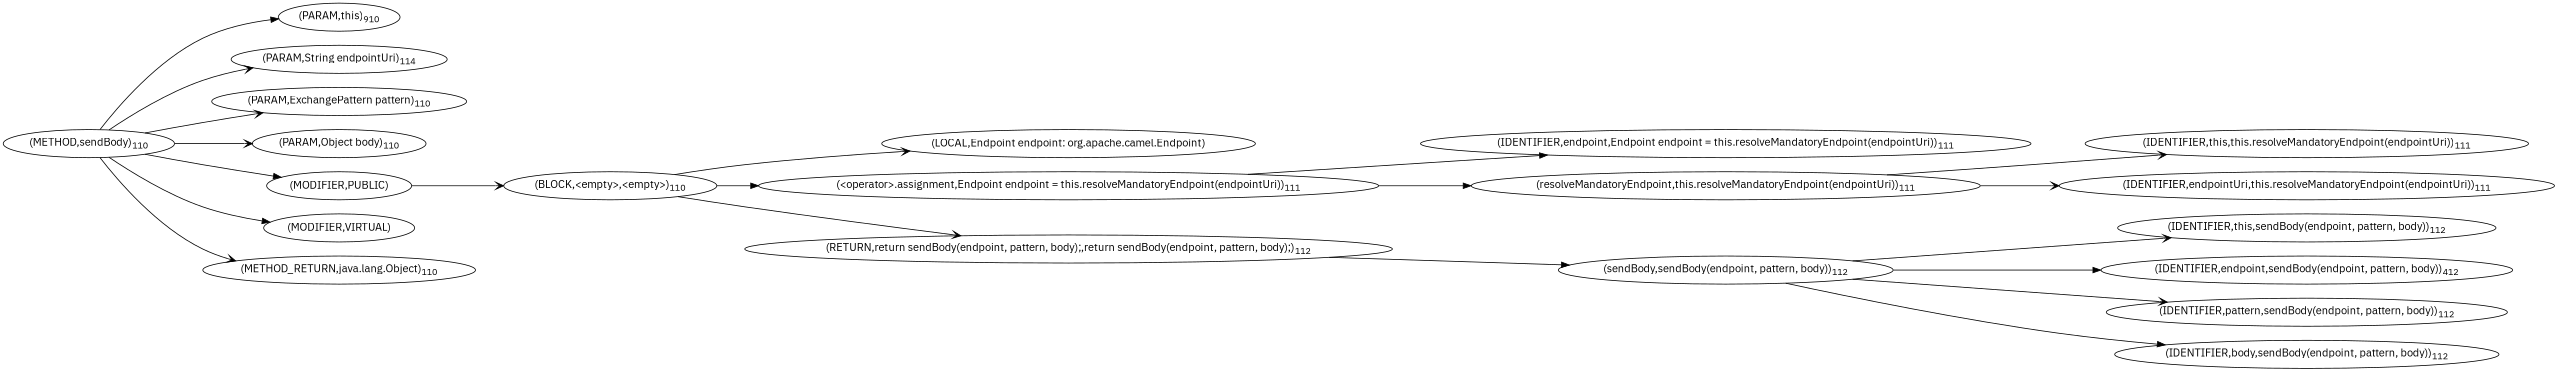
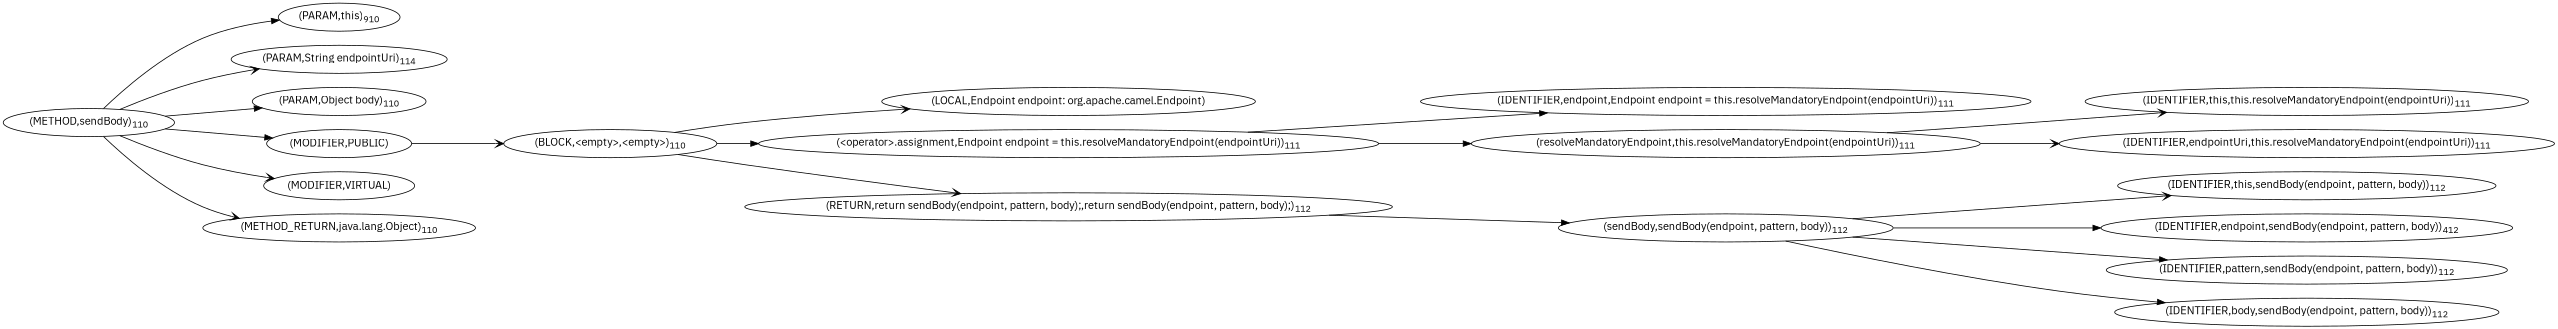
node "(PARAM,ExchangePattern pattern)": removed
edge "(METHOD,sendBody)" -> "(PARAM,Object body)": arrowhead vee -> normal
edge "(METHOD,sendBody)" -> "(MODIFIER,VIRTUAL)": arrowhead normal -> vee
edge "(sendBody,sendBody(endpoint, pattern, body))" -> "(IDENTIFIER,pattern,sendBody(endpoint, pattern, body))": arrowhead vee -> normal
